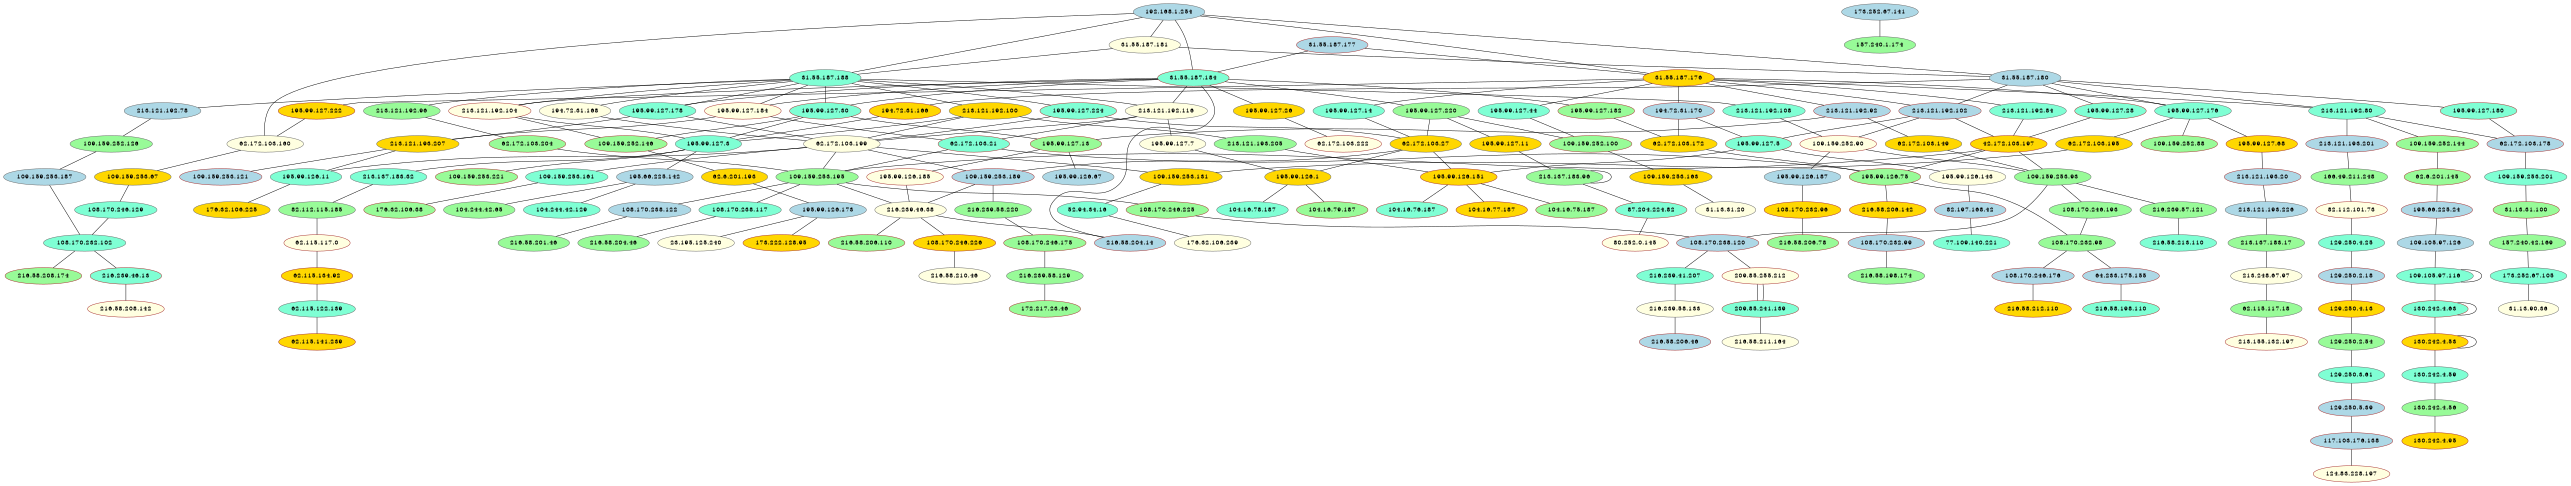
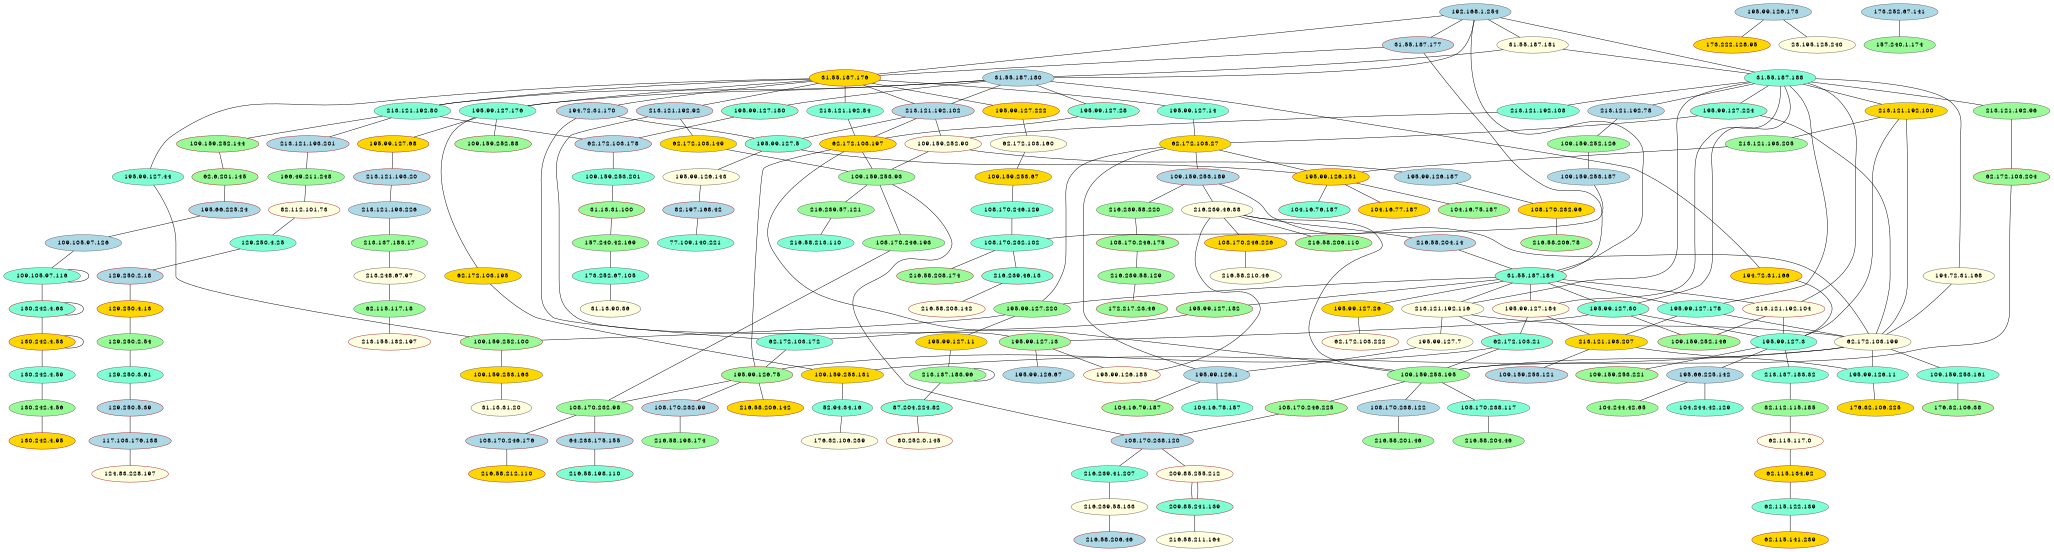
edge "192.168.1.254" -- "62.172.103.160": now "192.168.1.254" -- "31.55.187.177"
node "62.172.103.172": fillcolor gold -> aquamarine
node "42.172.103.197": label "42.172.103.197" -> "62.172.103.197"
node "62.6.201.193": removed
node "195.99.126.1": fillcolor gold -> lightblue
edge "216.58.206.142" -- "108.170.232.99": now "195.99.126.75" -- "108.170.232.99"
